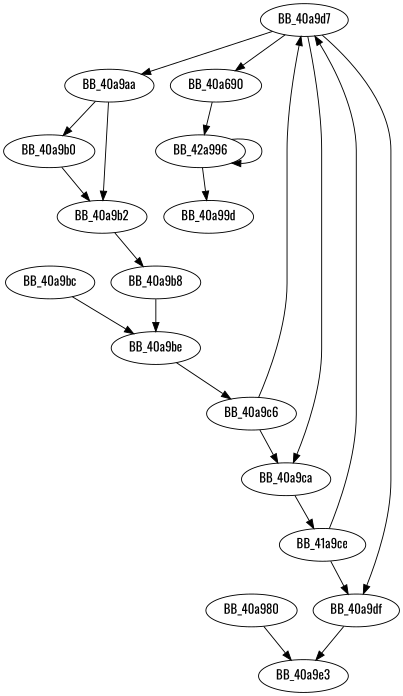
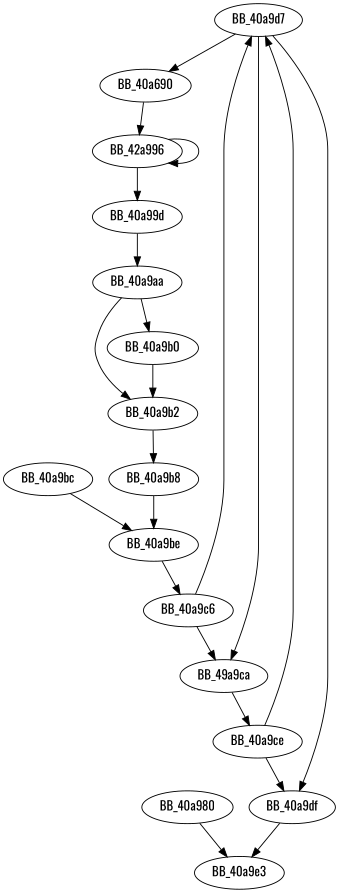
edge "BB_40a9d7" -> "BB_40a9aa": now "BB_40a99d" -> "BB_40a9aa"
node "BB_40a9ca": label "BB_40a9ca" -> "BB_49a9ca"
node "BB_41a9ce": label "BB_41a9ce" -> "BB_40a9ce"
